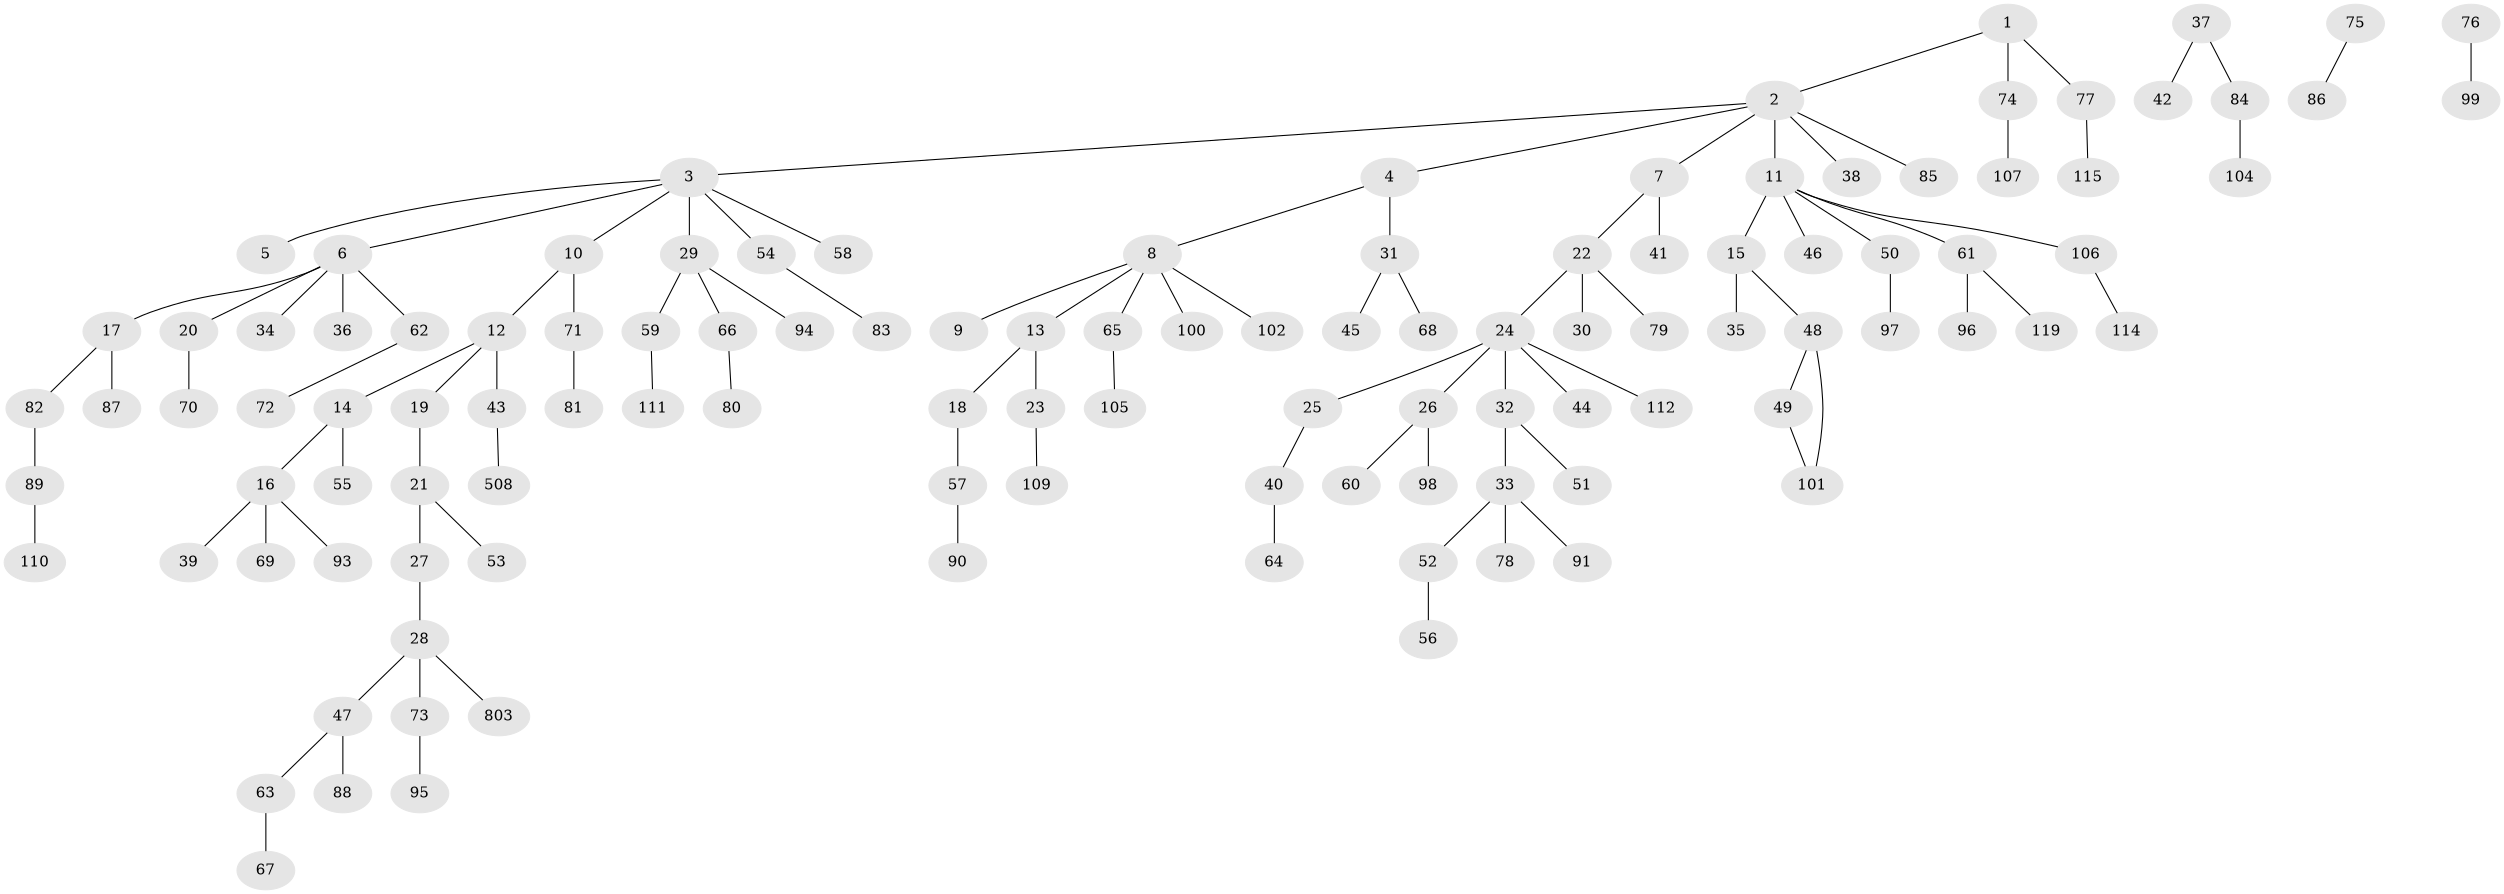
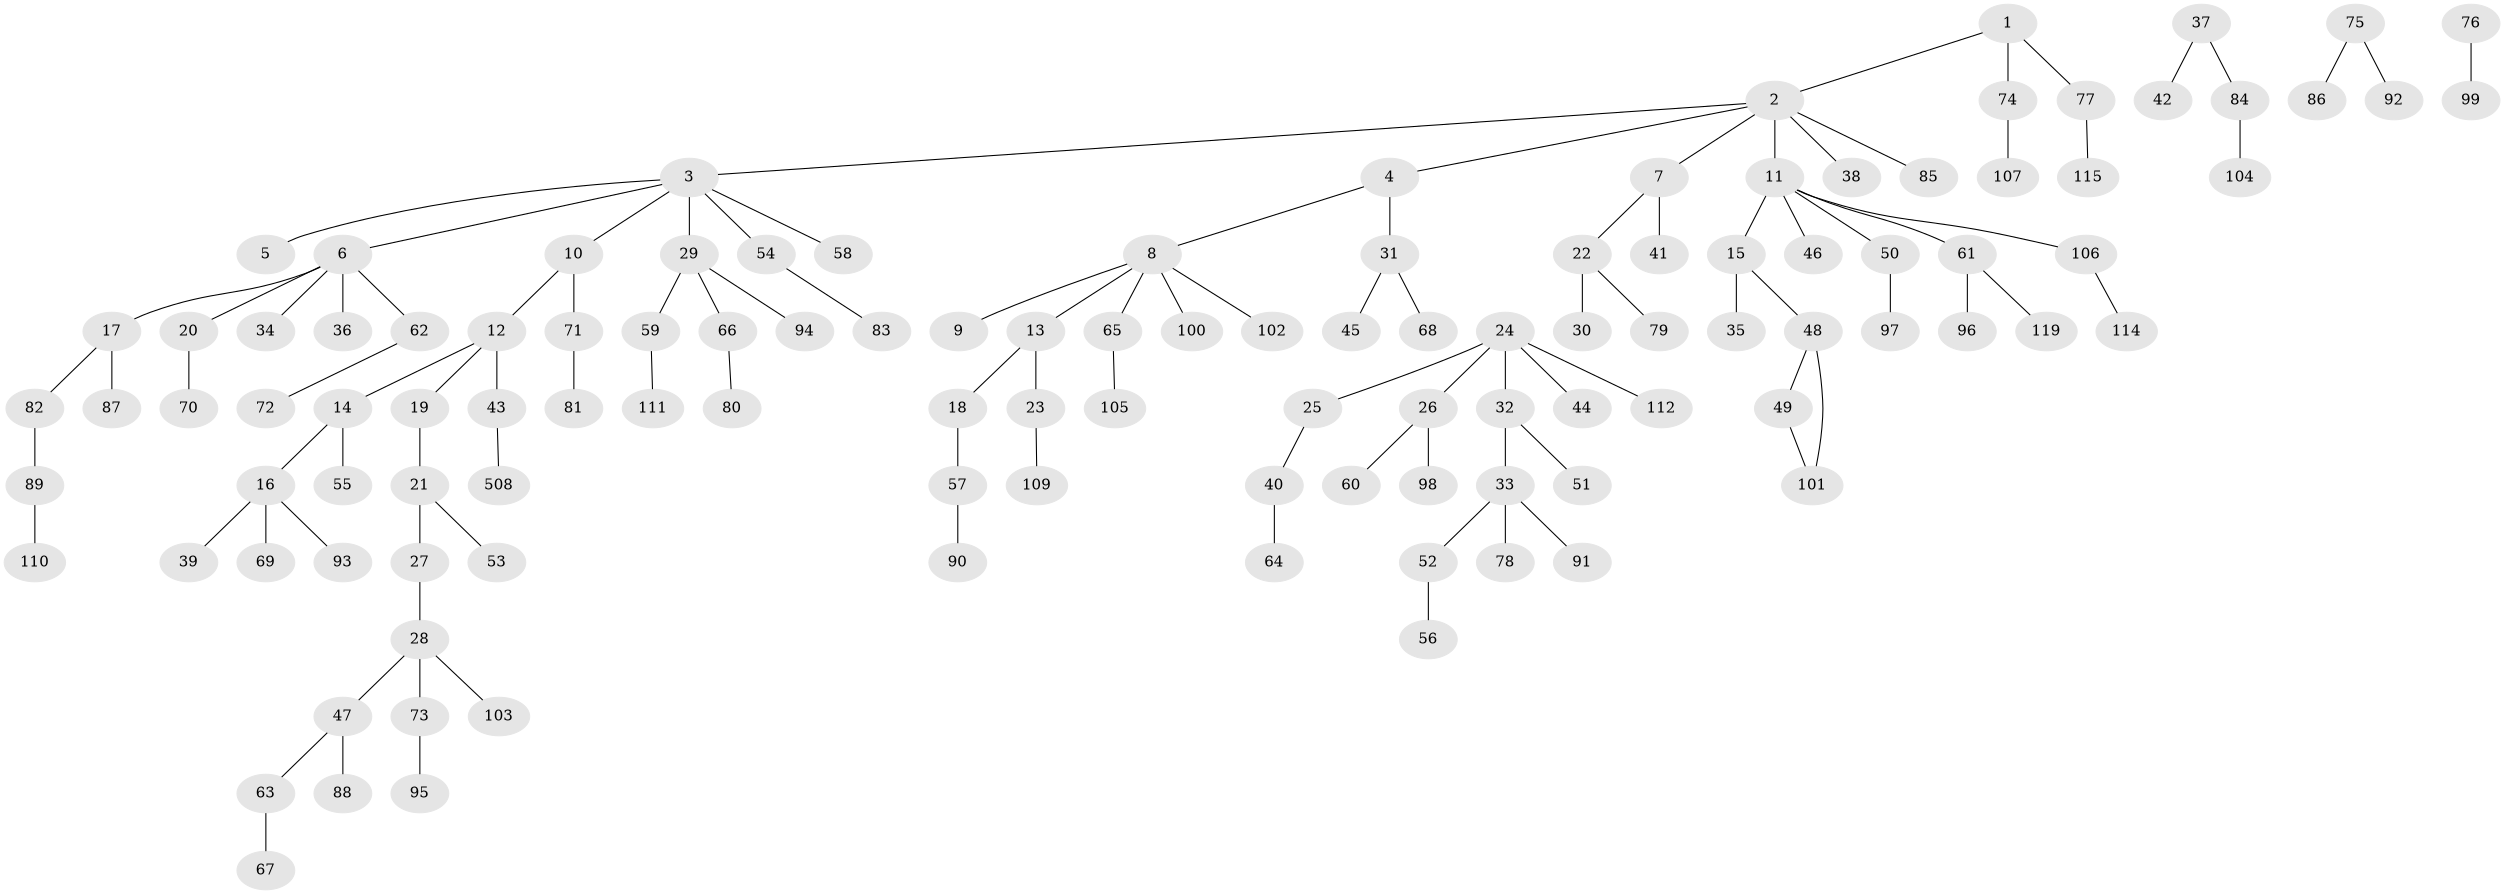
node "92": added
edge "22" -- "24": removed
node "803": label "803" -> "103"
